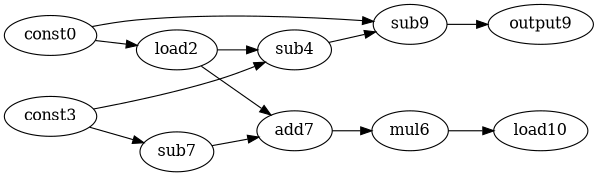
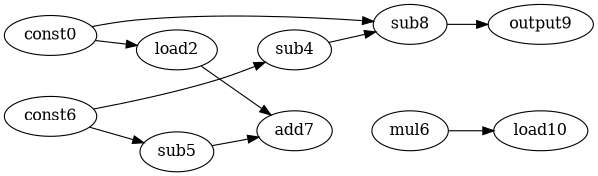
node "sub9": label "sub9" -> "sub8"
edge "load2" -> "sub4": removed
node "const3": label "const3" -> "const6"
edge "add7" -> "mul6": removed
node "sub7": label "sub7" -> "sub5"
